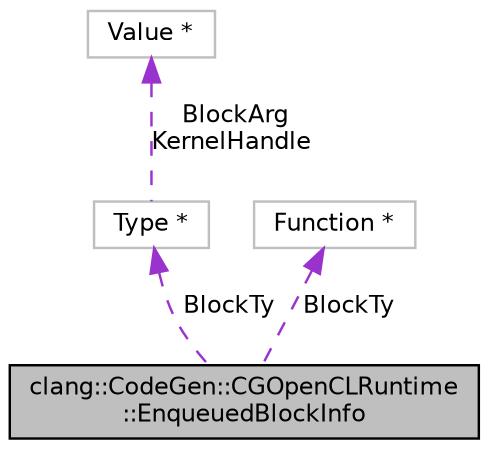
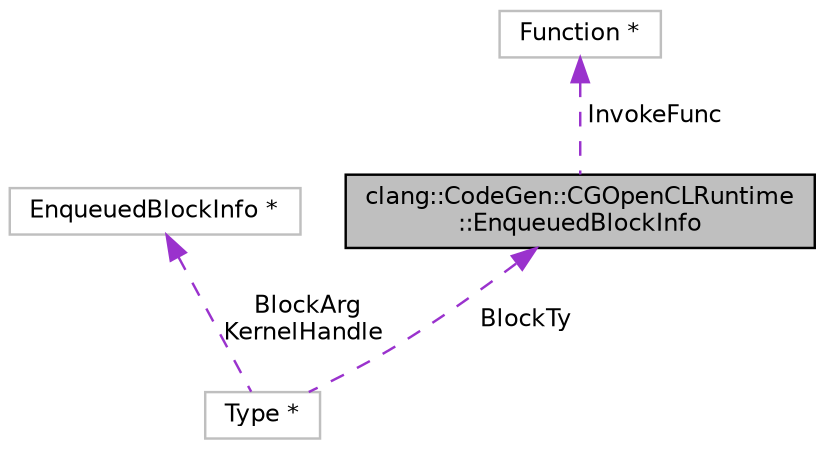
node "Value *": label "Value *" -> "EnqueuedBlockInfo *"
edge "clang::CodeGen::CGOpenCLRuntime ::EnqueuedBlockInfo" -> "Function *": label " BlockTy" -> " InvokeFunc"
edge "clang::CodeGen::CGOpenCLRuntime ::EnqueuedBlockInfo" -> "Type *": reversed
